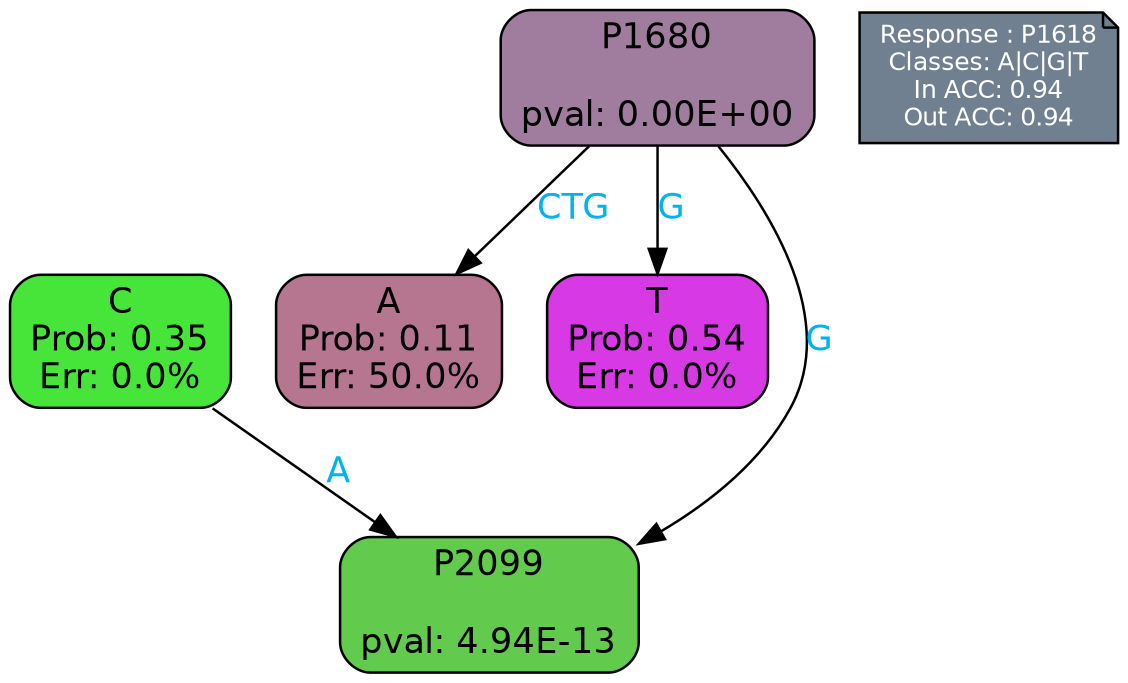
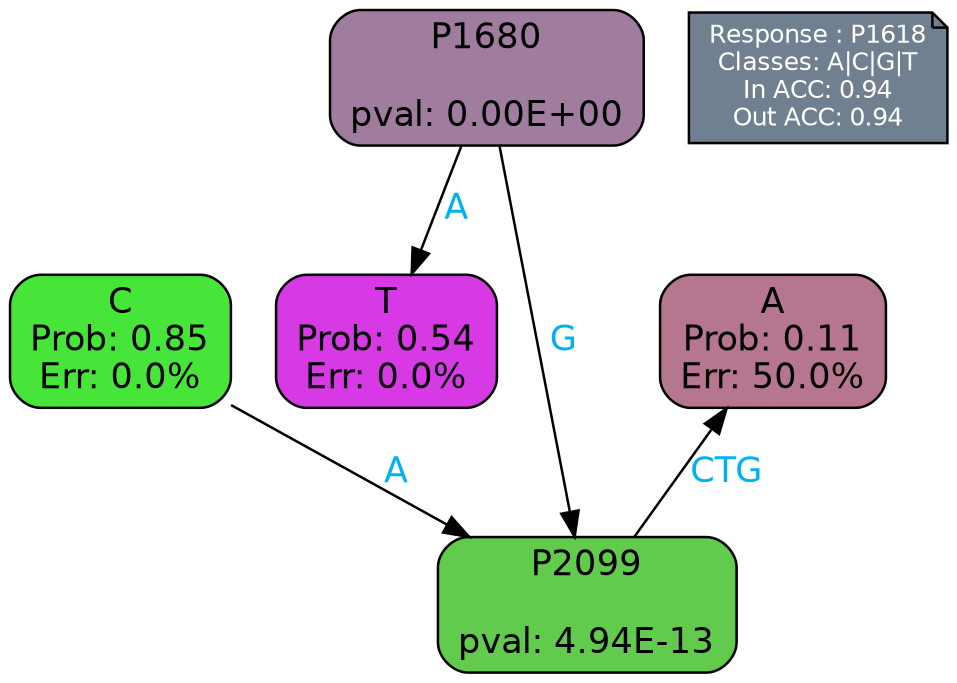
edge "P1680 pval: 0.00E+00" -> "A Prob: 0.11 Err: 50.0%": now "P2099 pval: 4.94E-13" -> "A Prob: 0.11 Err: 50.0%"
edge "P1680 pval: 0.00E+00" -> "T Prob: 0.54 Err: 0.0%": label "G" -> "A"
node "C Prob: 0.35 Err: 0.0%": label "C Prob: 0.35 Err: 0.0%" -> "C Prob: 0.85 Err: 0.0%"
